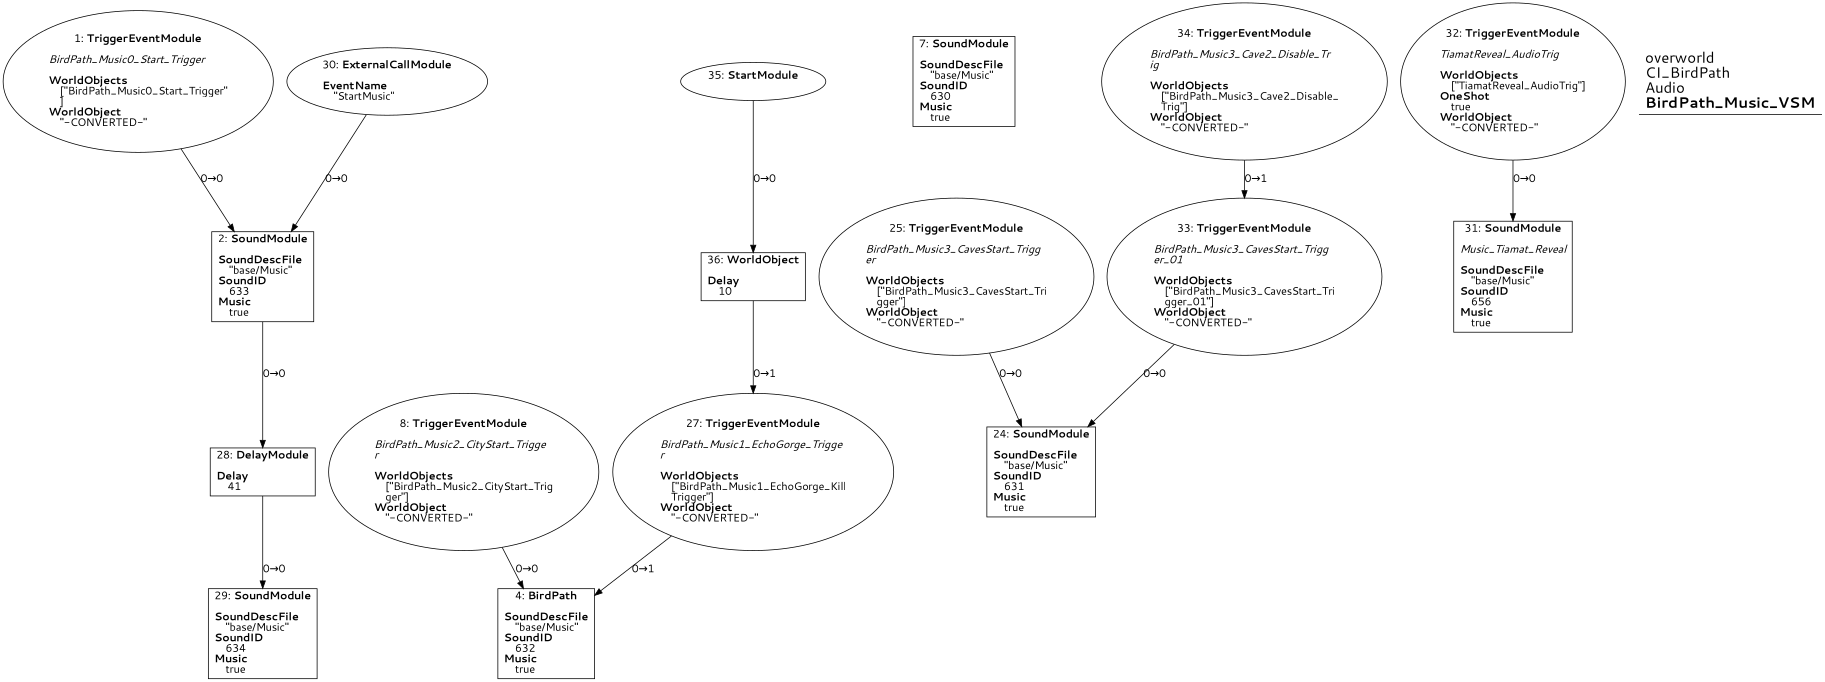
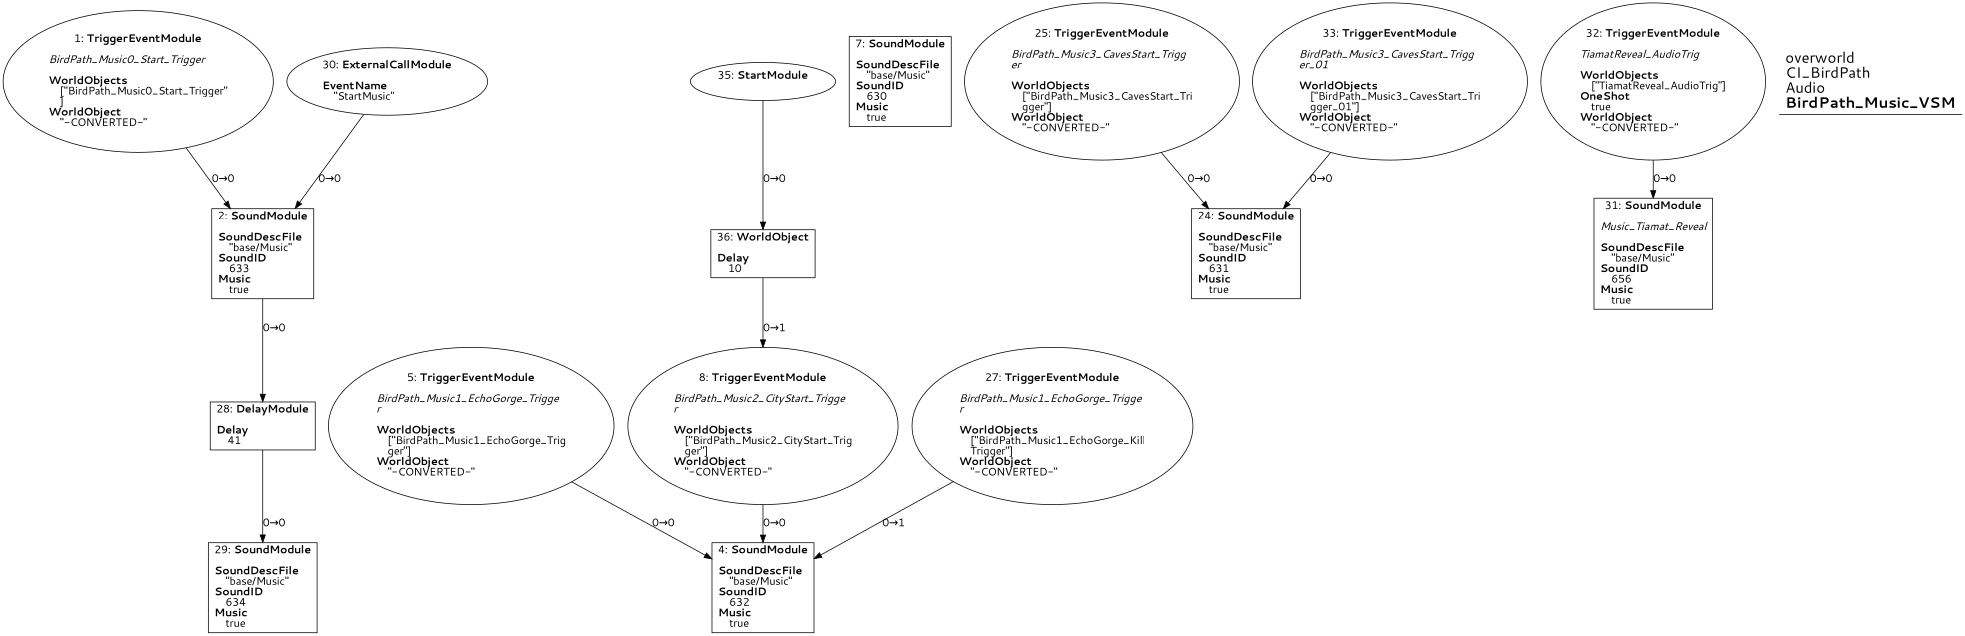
node "34:": removed
edge "36:" -> "27:": now "36:" -> "8:"
node "5:": added
node "4:": text "BirdPath" -> "SoundModule"
